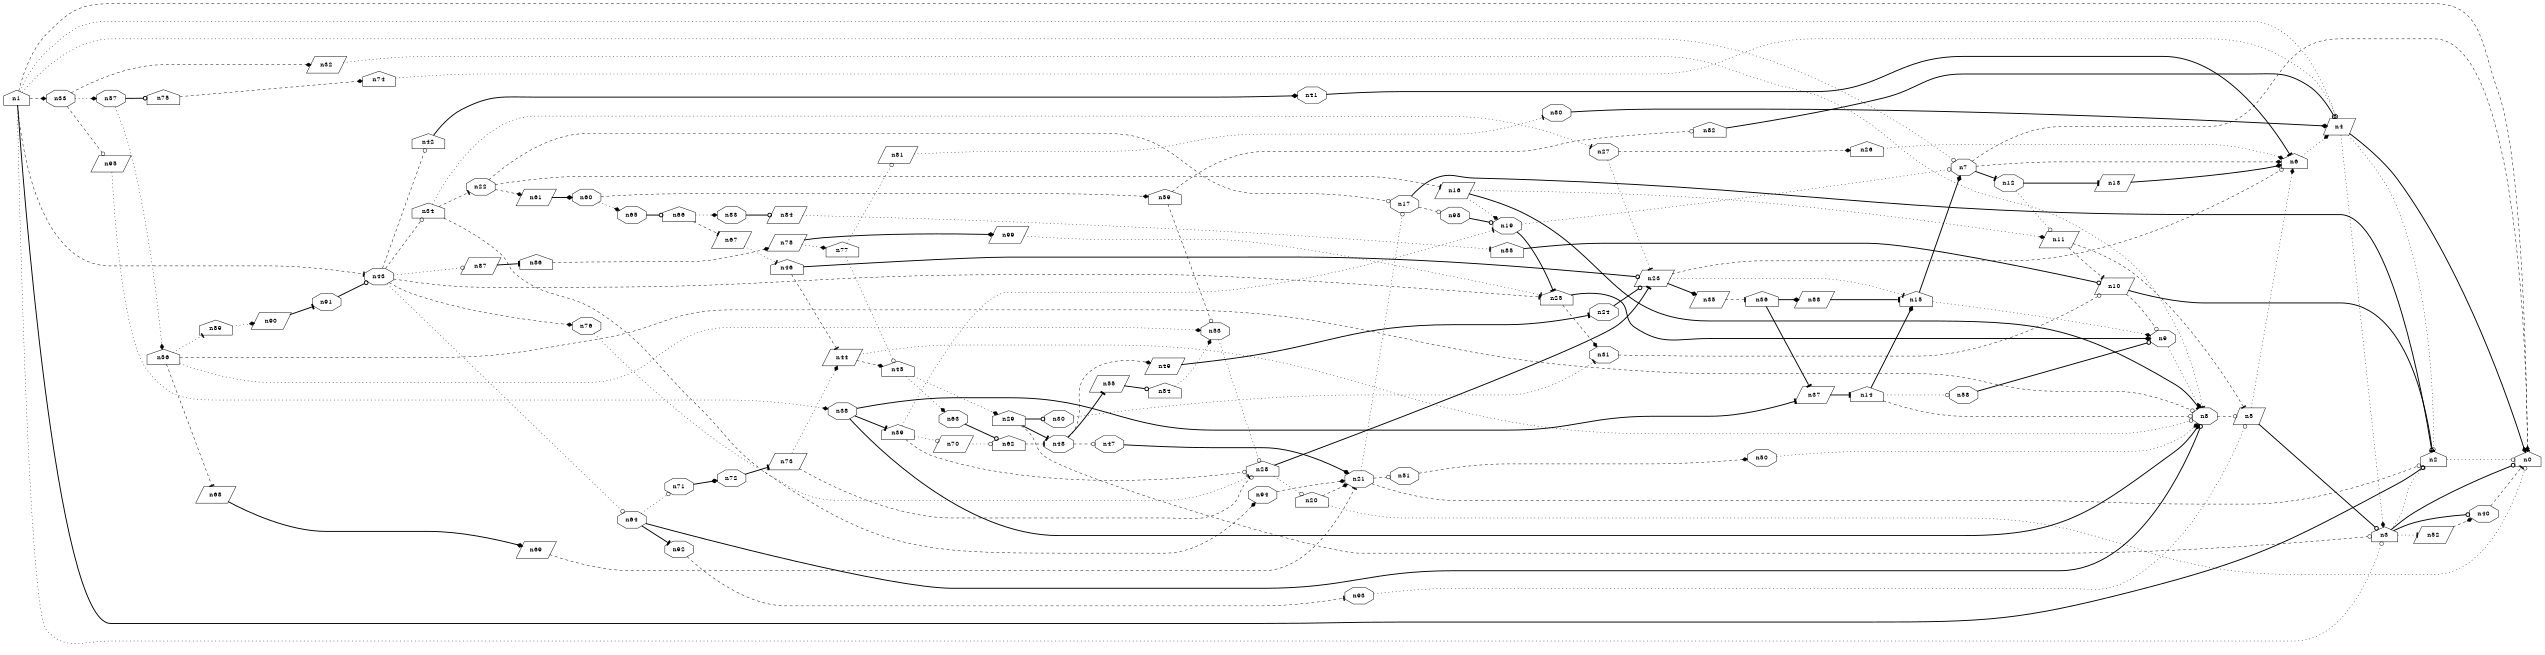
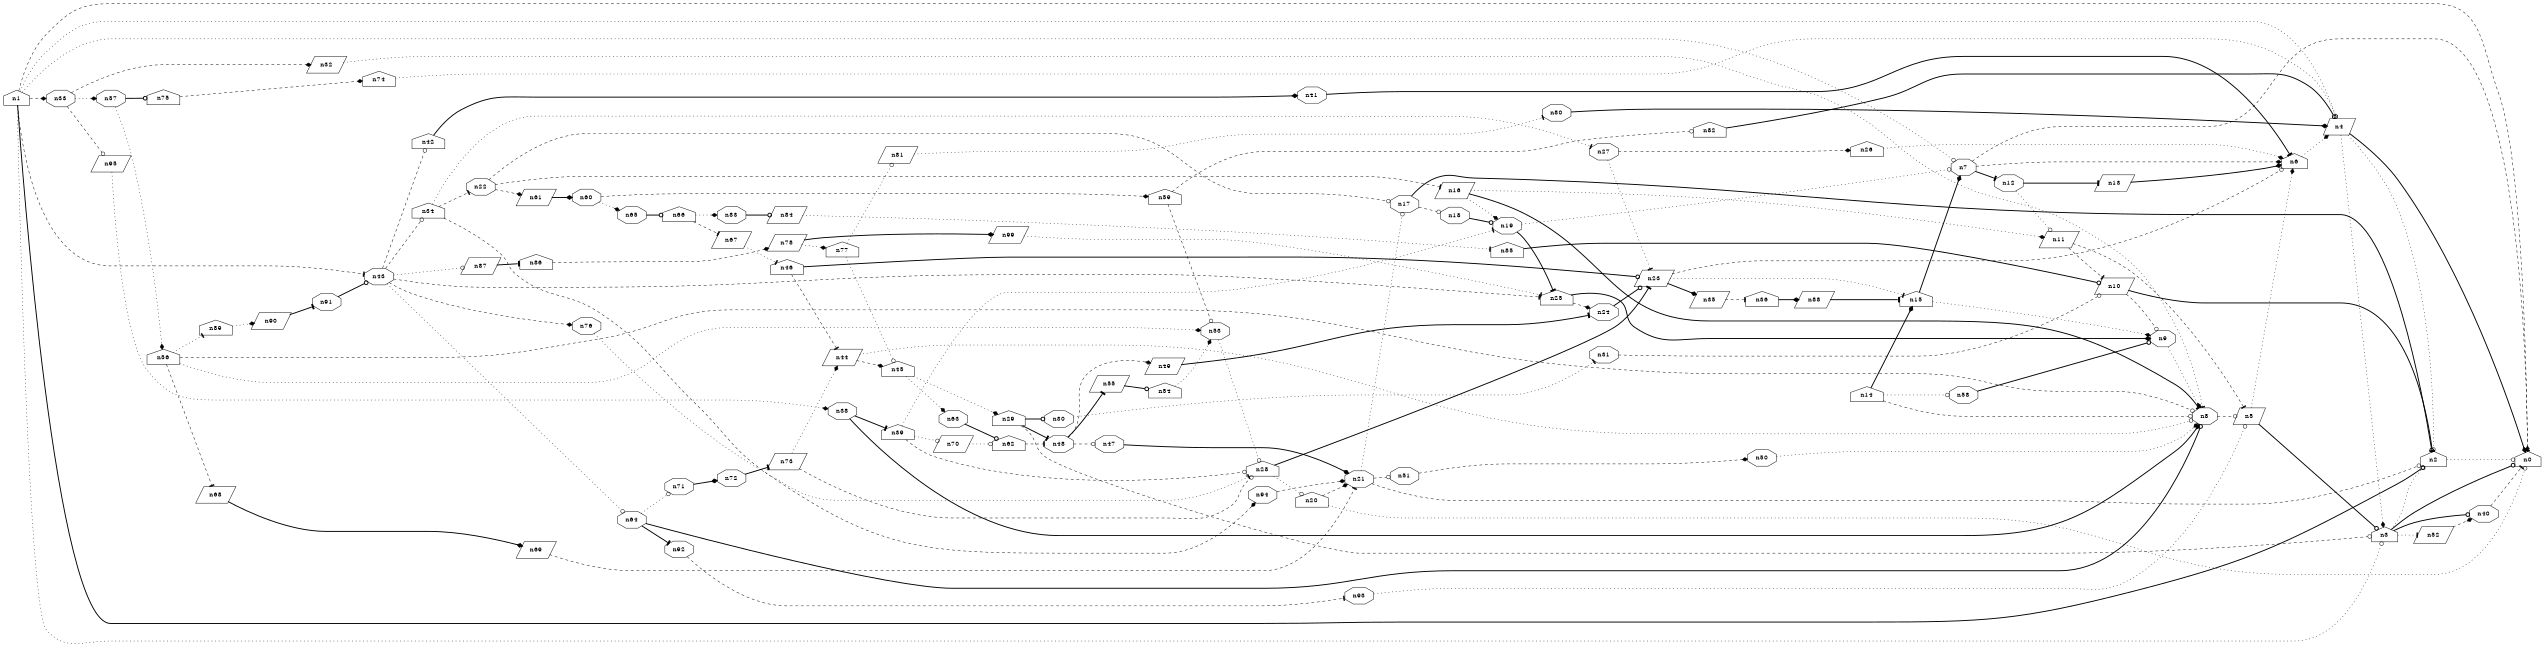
node "n98": label "n98" -> "n18"
edge "n25" -> "n31": now "n25" -> "n24"
node "n37": removed
